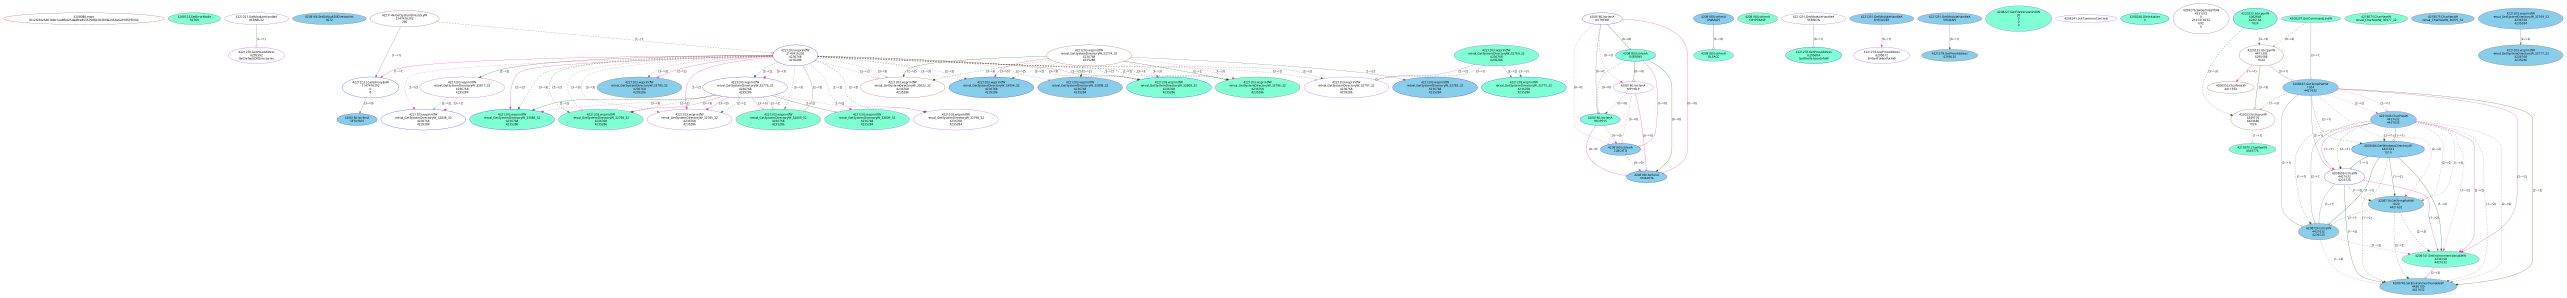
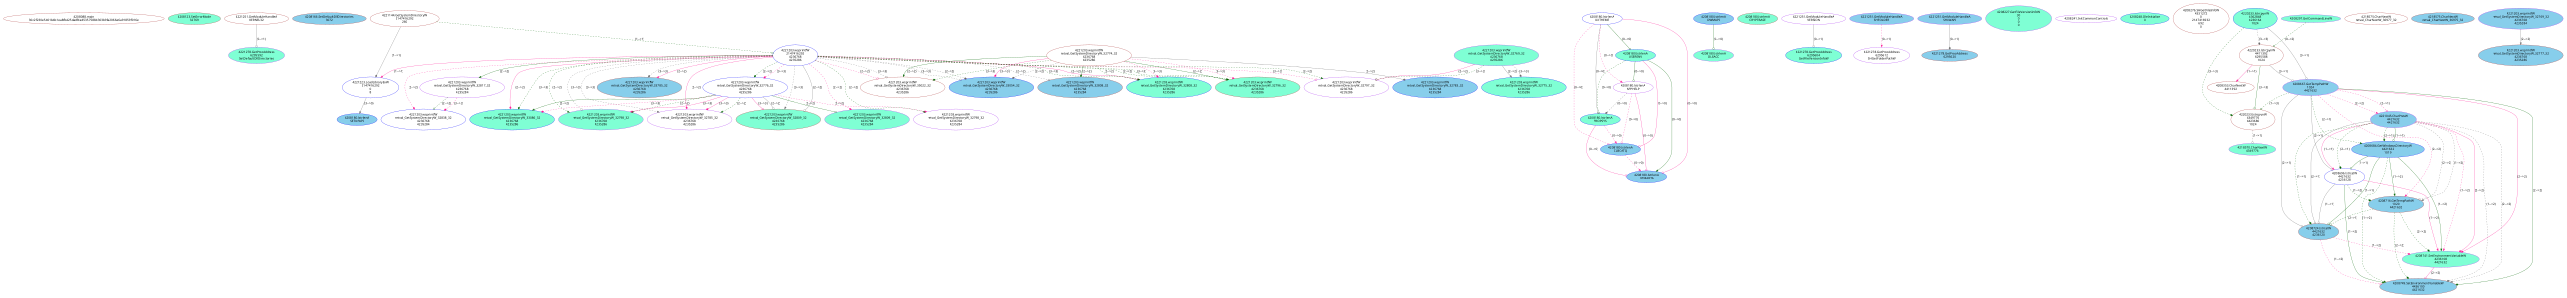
node "4221251.GetModuleHandleA KERNEL32": color purple -> brown
node "4218575.CharNextW retval_CharNextW_36977_32": fillcolor aquamarine -> white
edge "4208297.GetCommandLineW" -> "4208667.GetTempPathW 1024 4421632": now "4220233.lstrcpynW 4362848 4236164 1024" -> "4208667.GetTempPathW 1024 4421632"
node "4221278.GetProcAddress 6295592 SetDefaultDllDirectories": fillcolor white -> aquamarine
